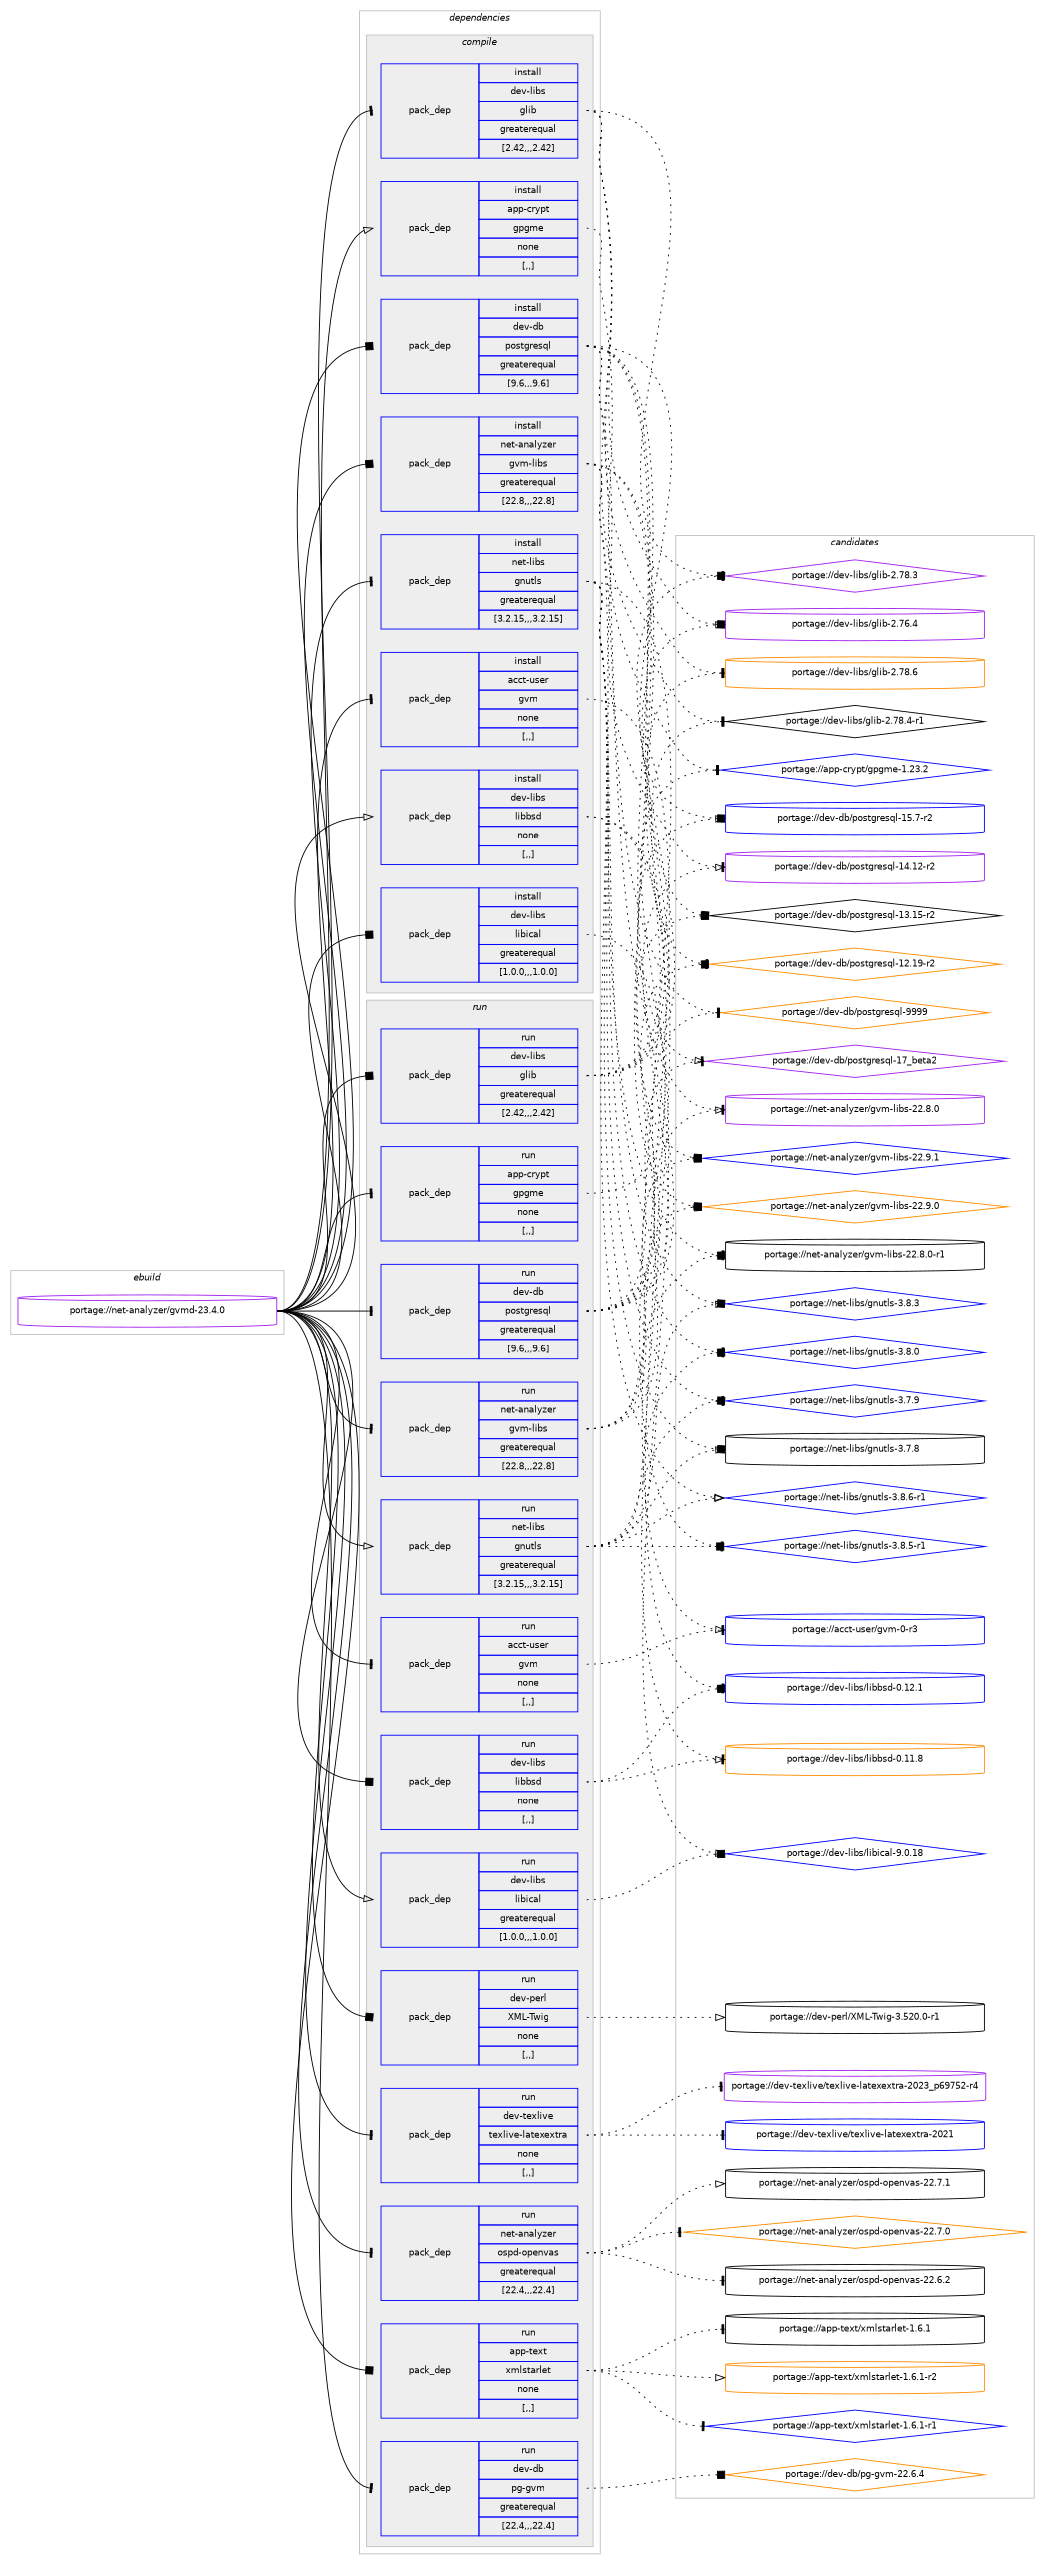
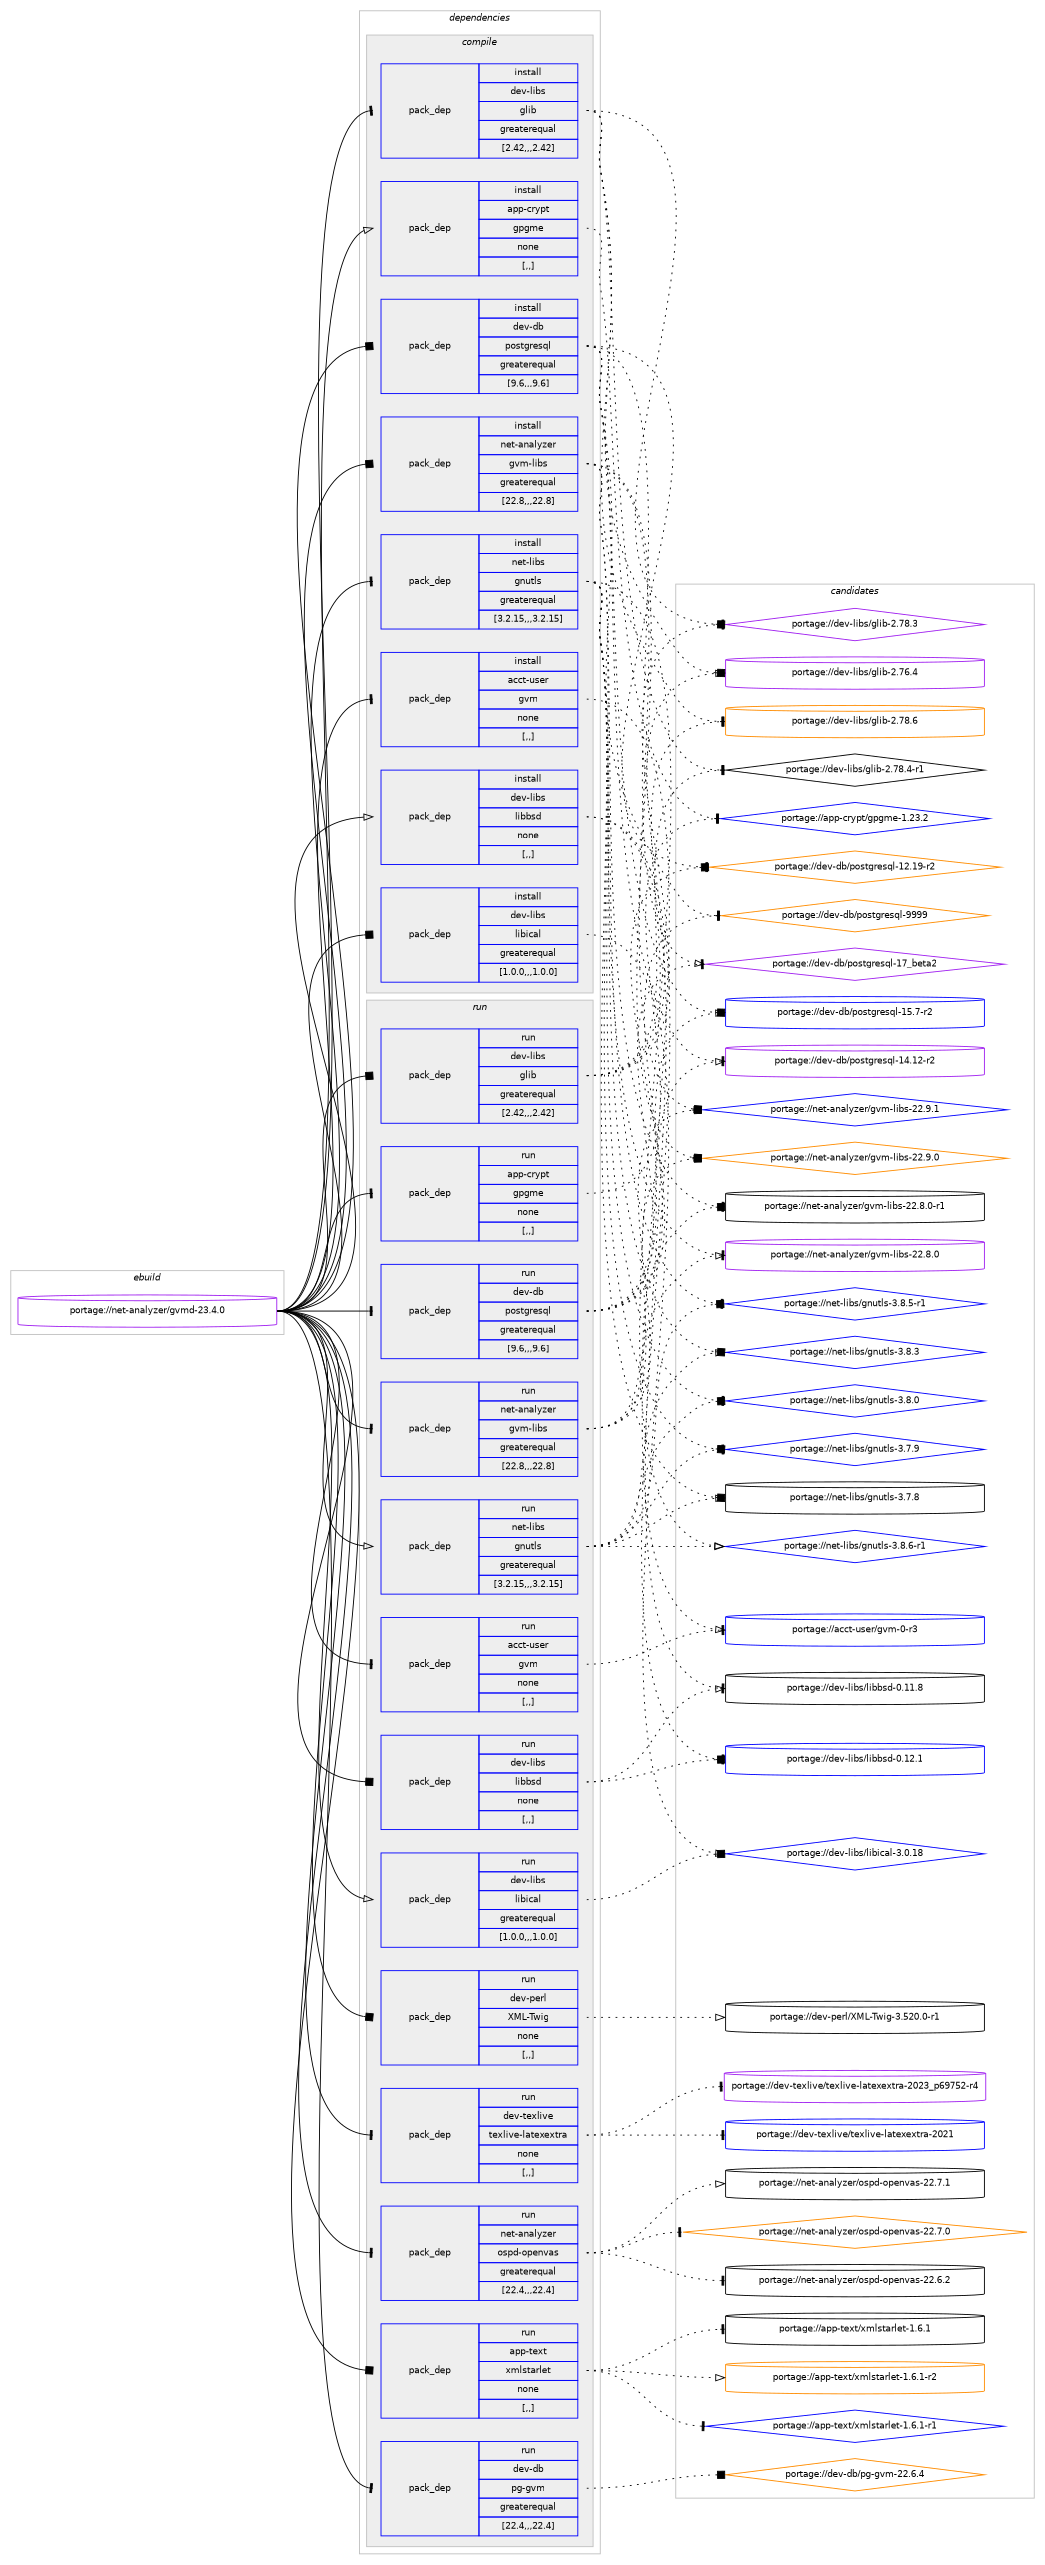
node "portage://dev-db/postgresql-13.15-r2": removed
node "portage://dev-libs/libbsd-0.11.8": color darkorange -> black
node "portage://dev-libs/libical-9.0.18": label "portage://dev-libs/libical-9.0.18" -> "portage://dev-libs/libical-3.0.18"
